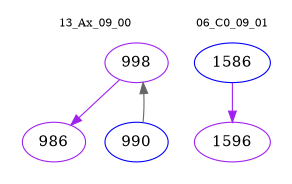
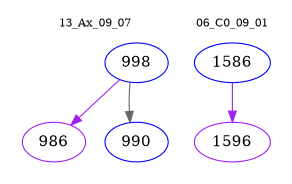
cluster "13_Ax_09_00": label "13_Ax_09_00" -> "13_Ax_09_07"
node "998": color purple -> blue
edge "990" -> "998": reversed
